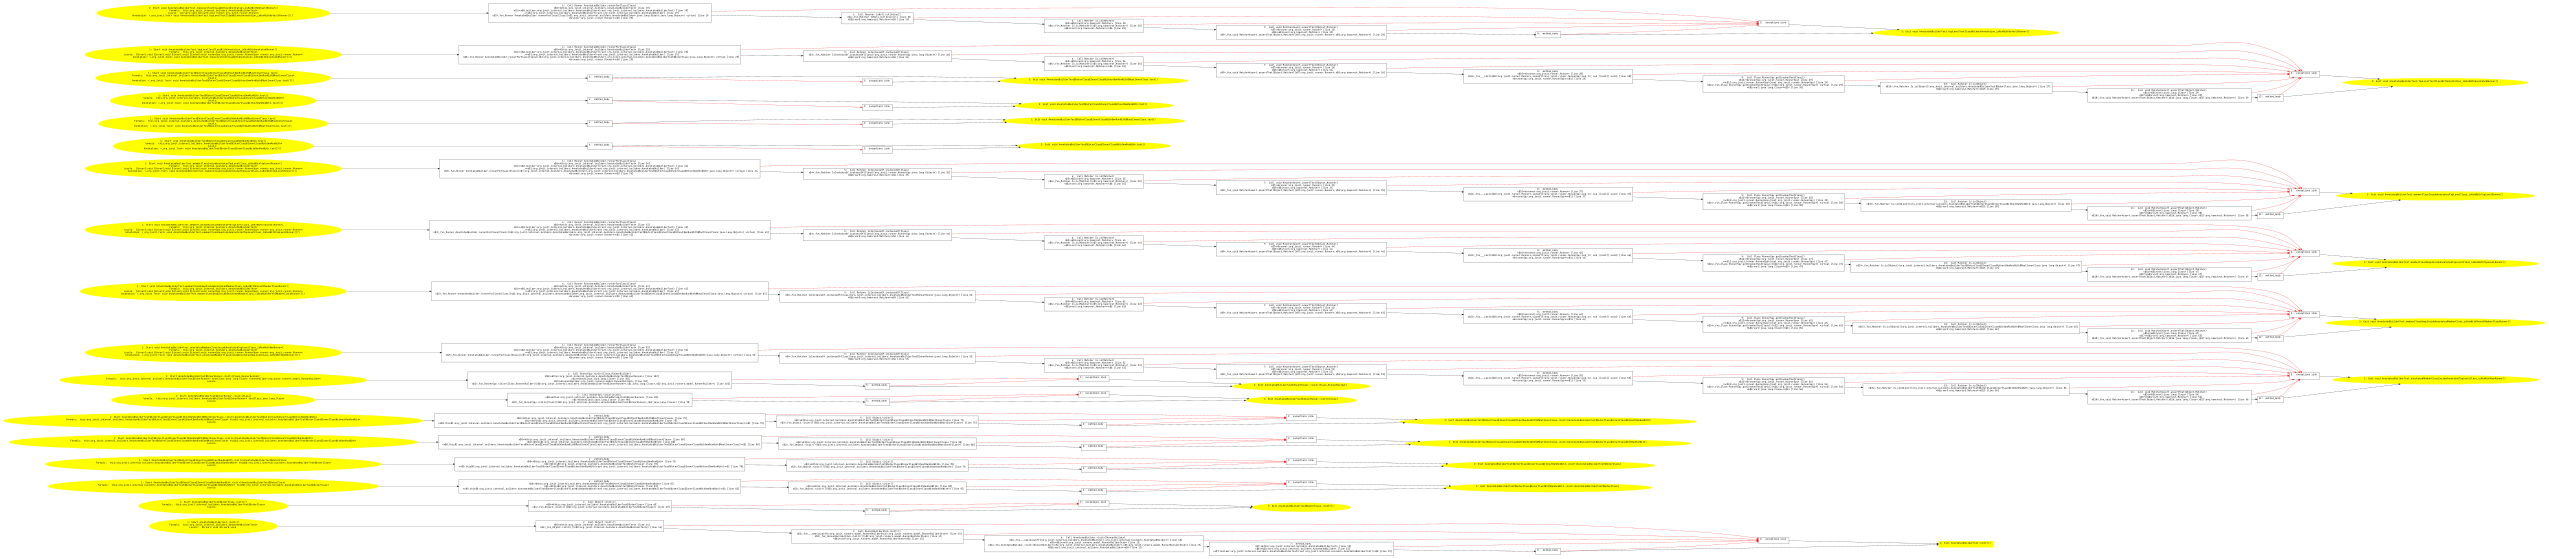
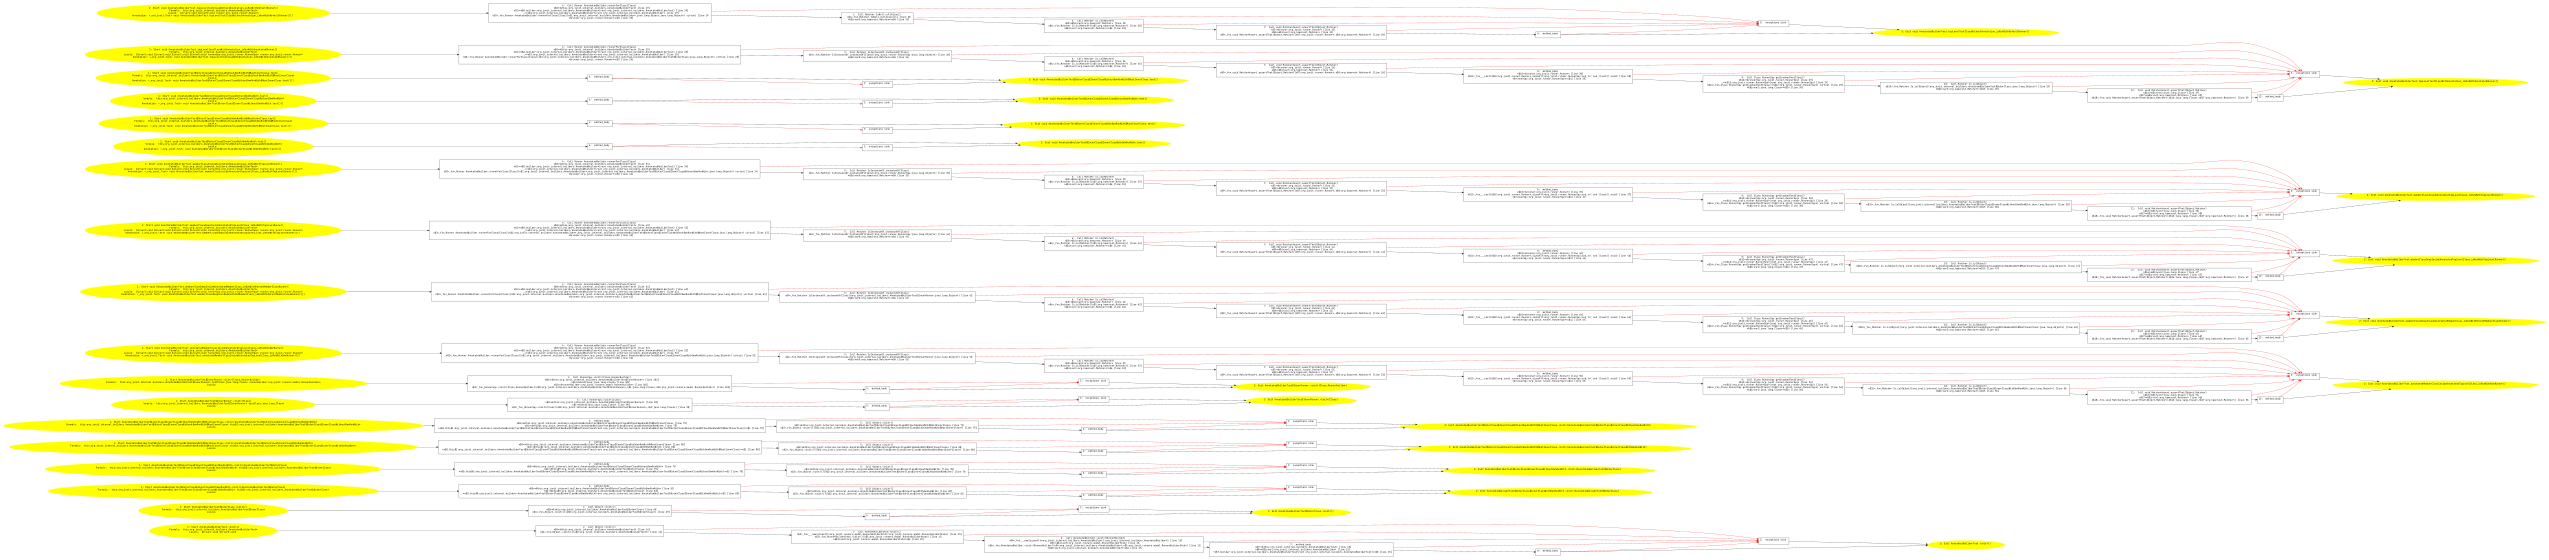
node "2: Exit AnnotatedBuilderTest.<init>()": shape box -> ellipse
